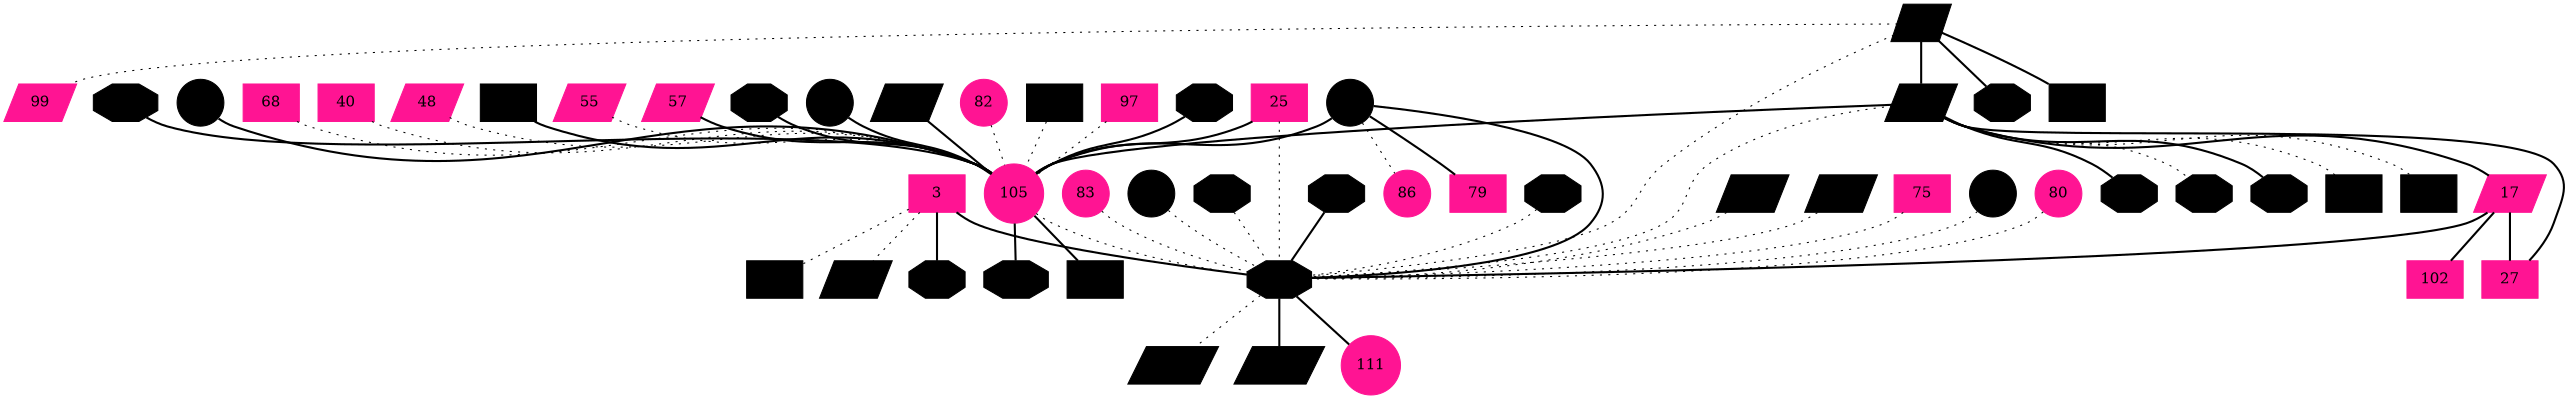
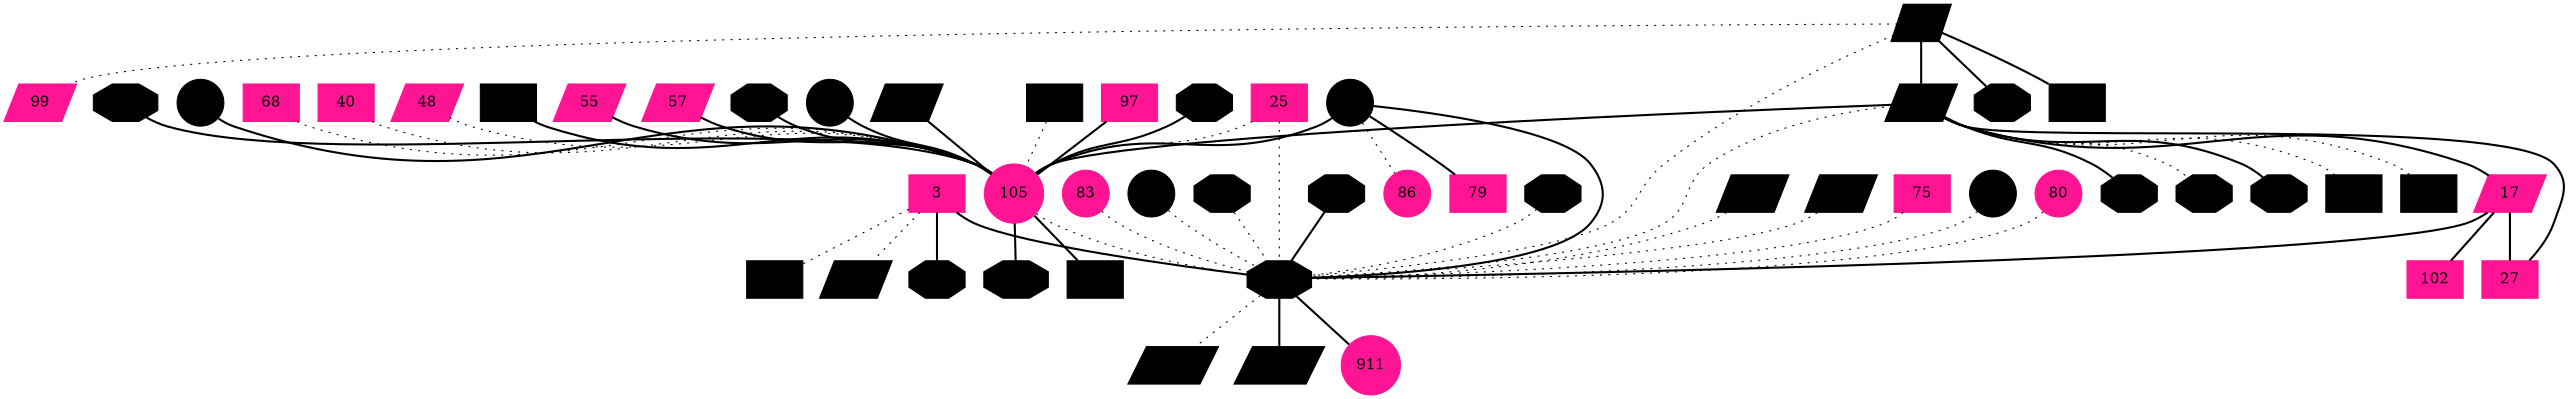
node "82": removed
edge "55" -- "105": style dotted -> bold
edge "25" -- "105": style bold -> dotted
edge "97" -- "105": style dotted -> bold
node "111": label "111" -> "911"
